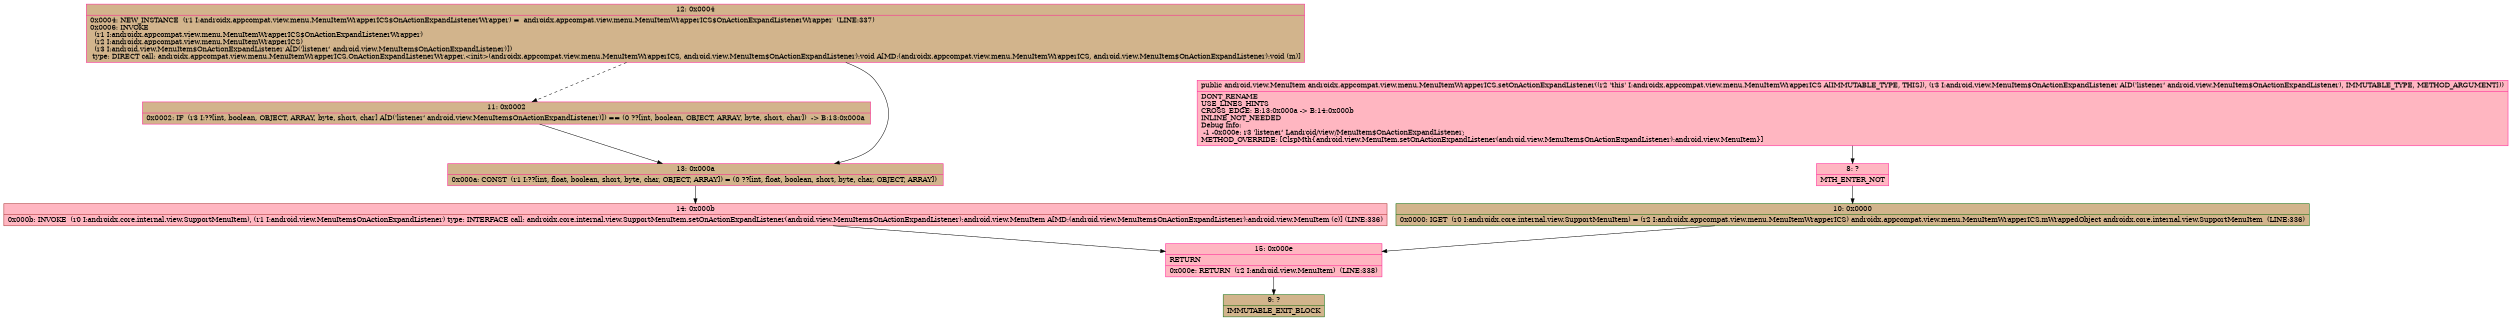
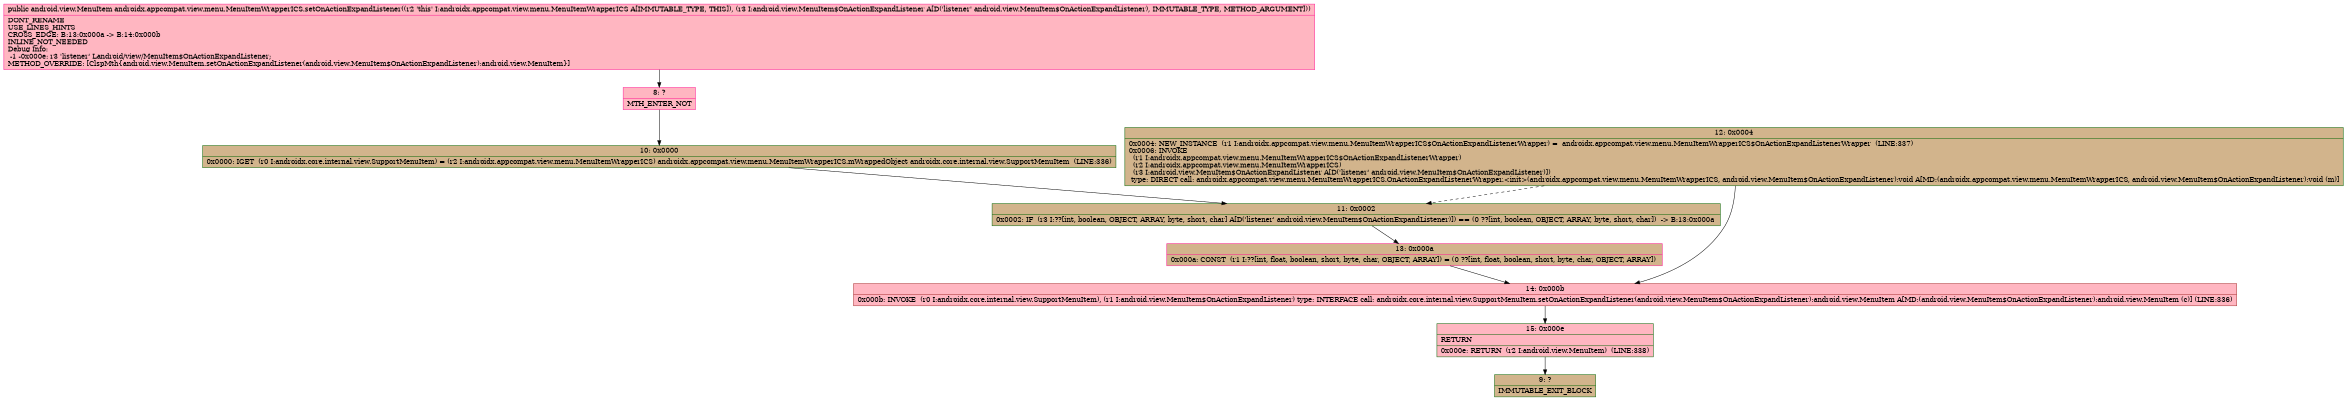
node "12: 0x0004": color deeppink -> darkgreen
node "11: 0x0002": color deeppink -> darkgreen
edge "12: 0x0004" -> "13: 0x000a": now "12: 0x0004" -> "14: 0x000b"
edge "10: 0x0000" -> "15: 0x000e": now "10: 0x0000" -> "11: 0x0002"
node "15: 0x000e": color deeppink -> darkgreen
